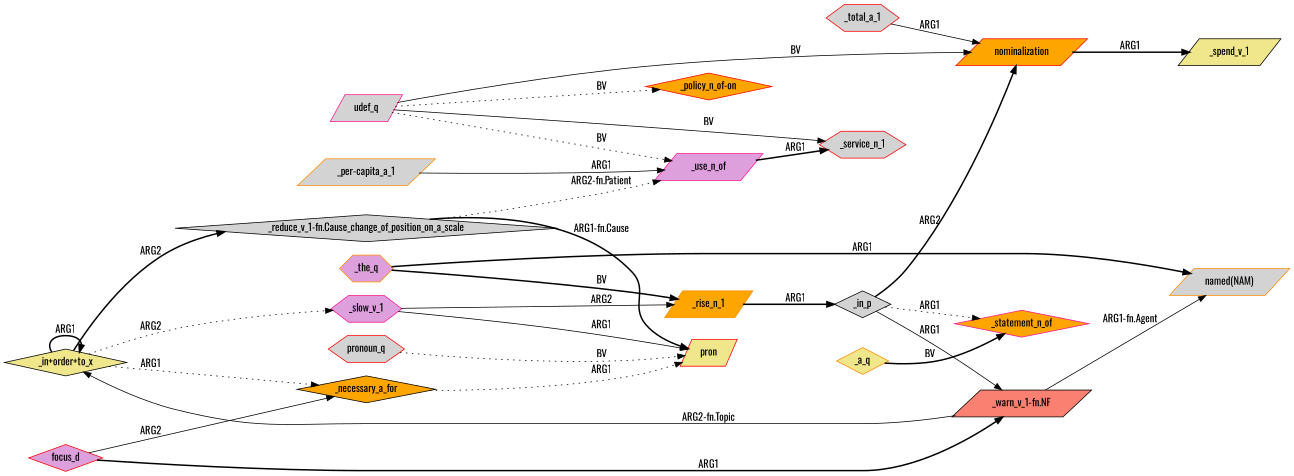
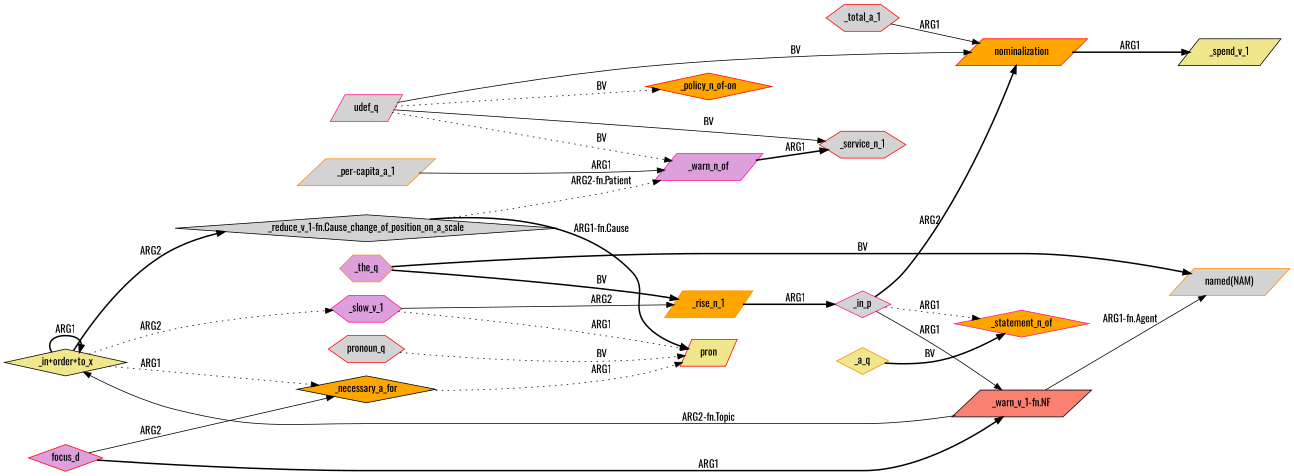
node "_use_n_of": label "_use_n_of" -> "_warn_n_of"
edge "_the_q" -> "named(NAM)": label "ARG1" -> "BV"
node "_in_p": color black -> deeppink
edge "_slow_v_1" -> "pron": style solid -> dotted
